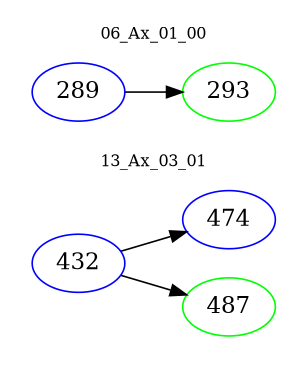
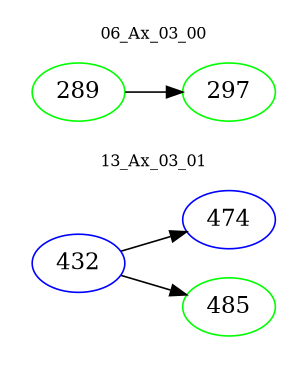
cluster "06_Ax_01_00": label "06_Ax_01_00" -> "06_Ax_03_00"
node "289": color blue -> green
node "293": label "293" -> "297"
node "487": label "487" -> "485"
